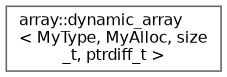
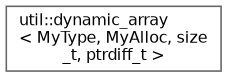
node "array::dynamic_array < MyType, MyAlloc, size _t, ptrdiff_t >": label "array::dynamic_array < MyType, MyAlloc, size _t, ptrdiff_t >" -> "util::dynamic_array < MyType, MyAlloc, size _t, ptrdiff_t >"
